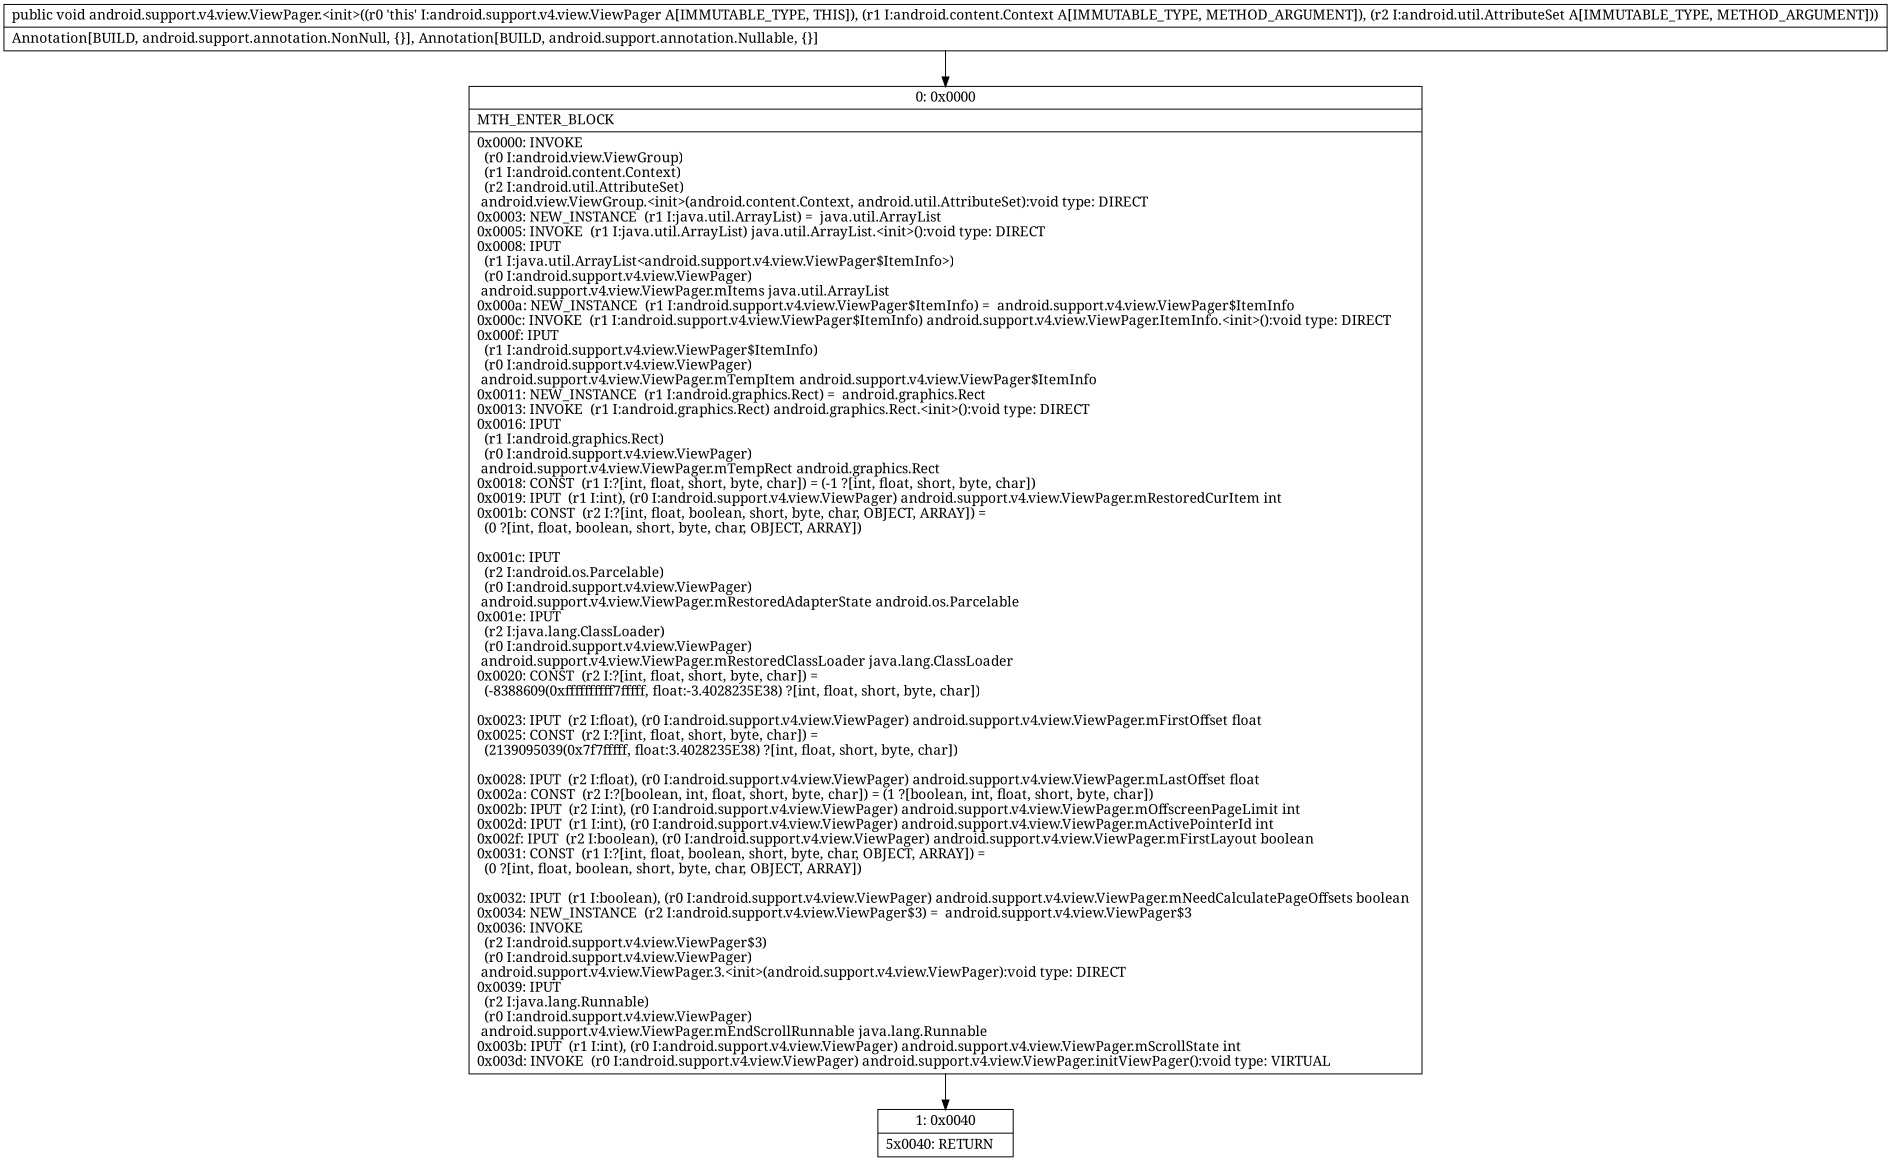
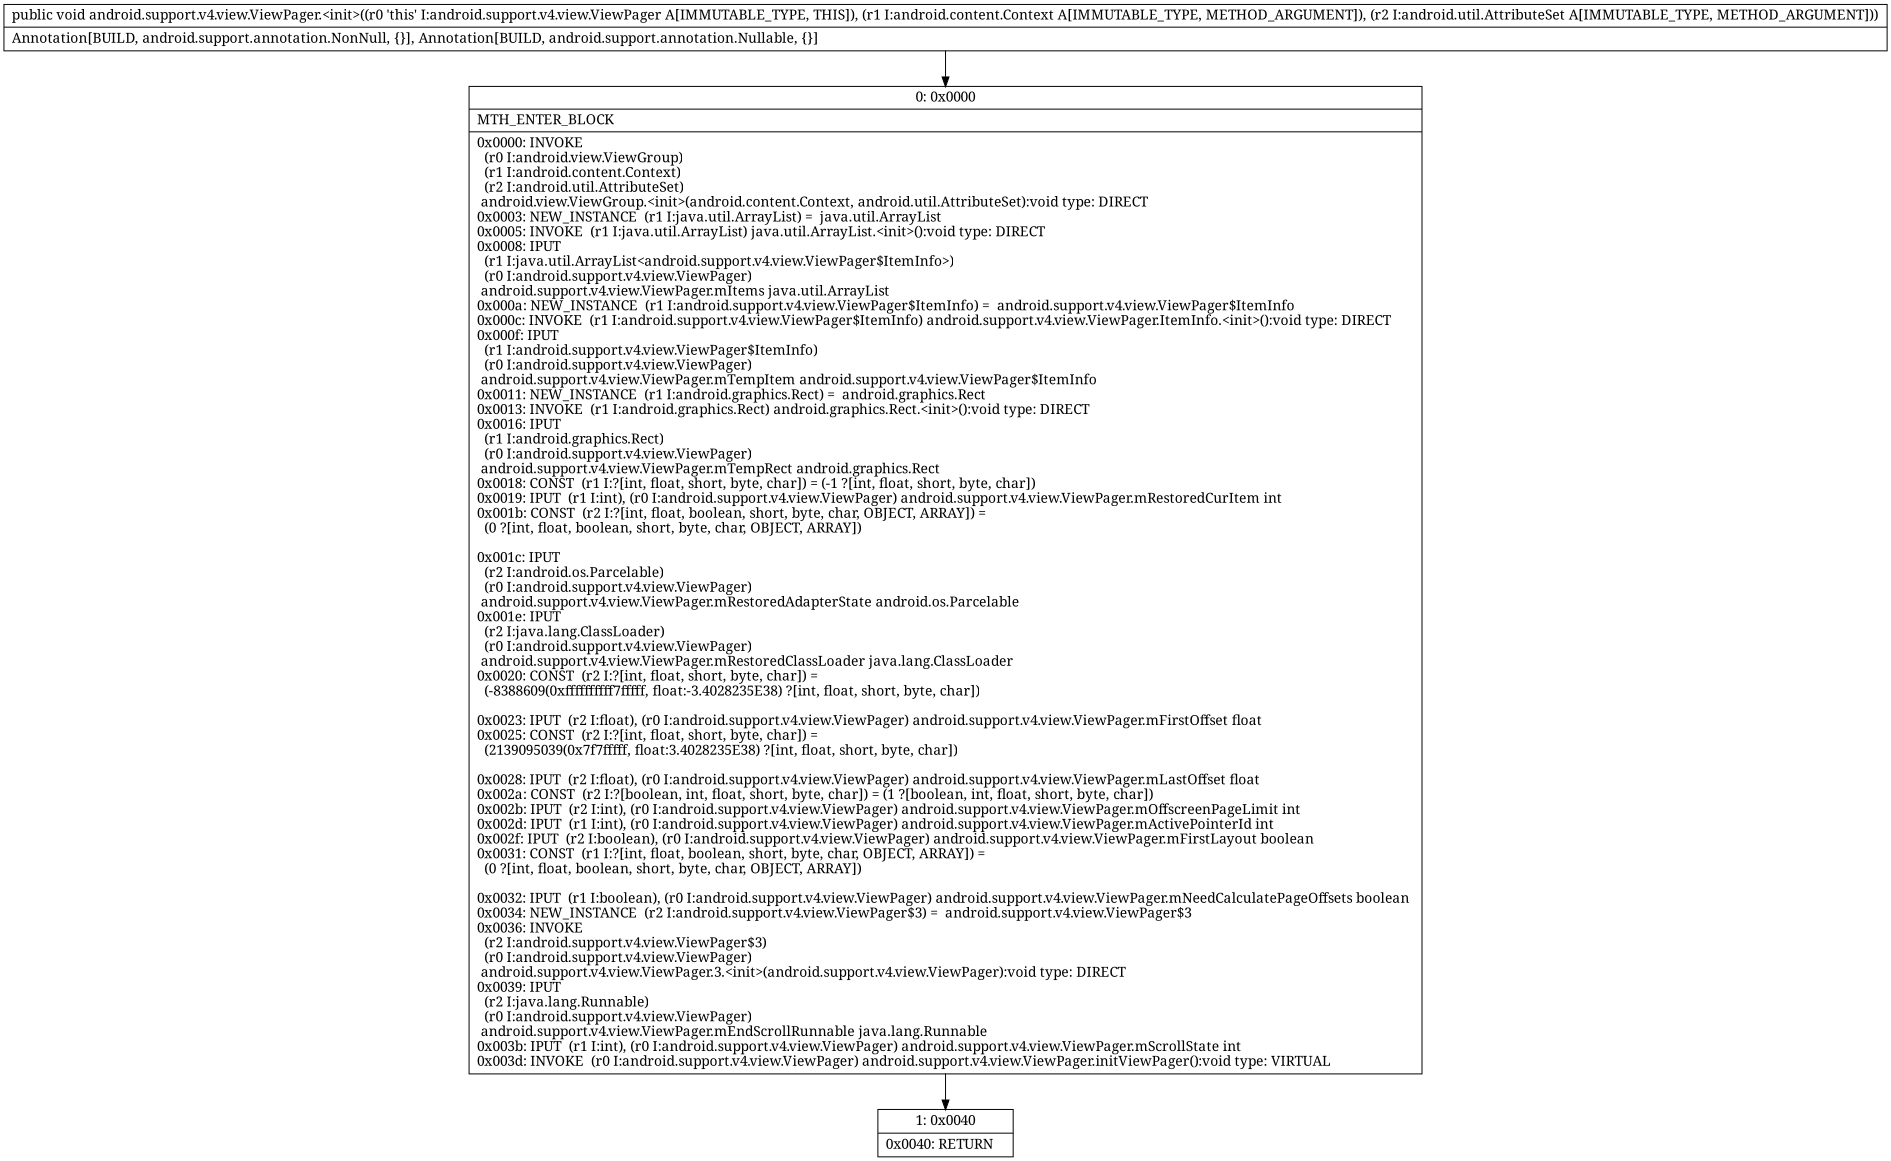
node "1: 0x0040": text "5x0040: RETURN" -> "0x0040: RETURN"
